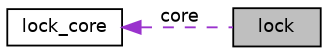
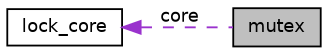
node "lock": label "lock" -> "mutex"
